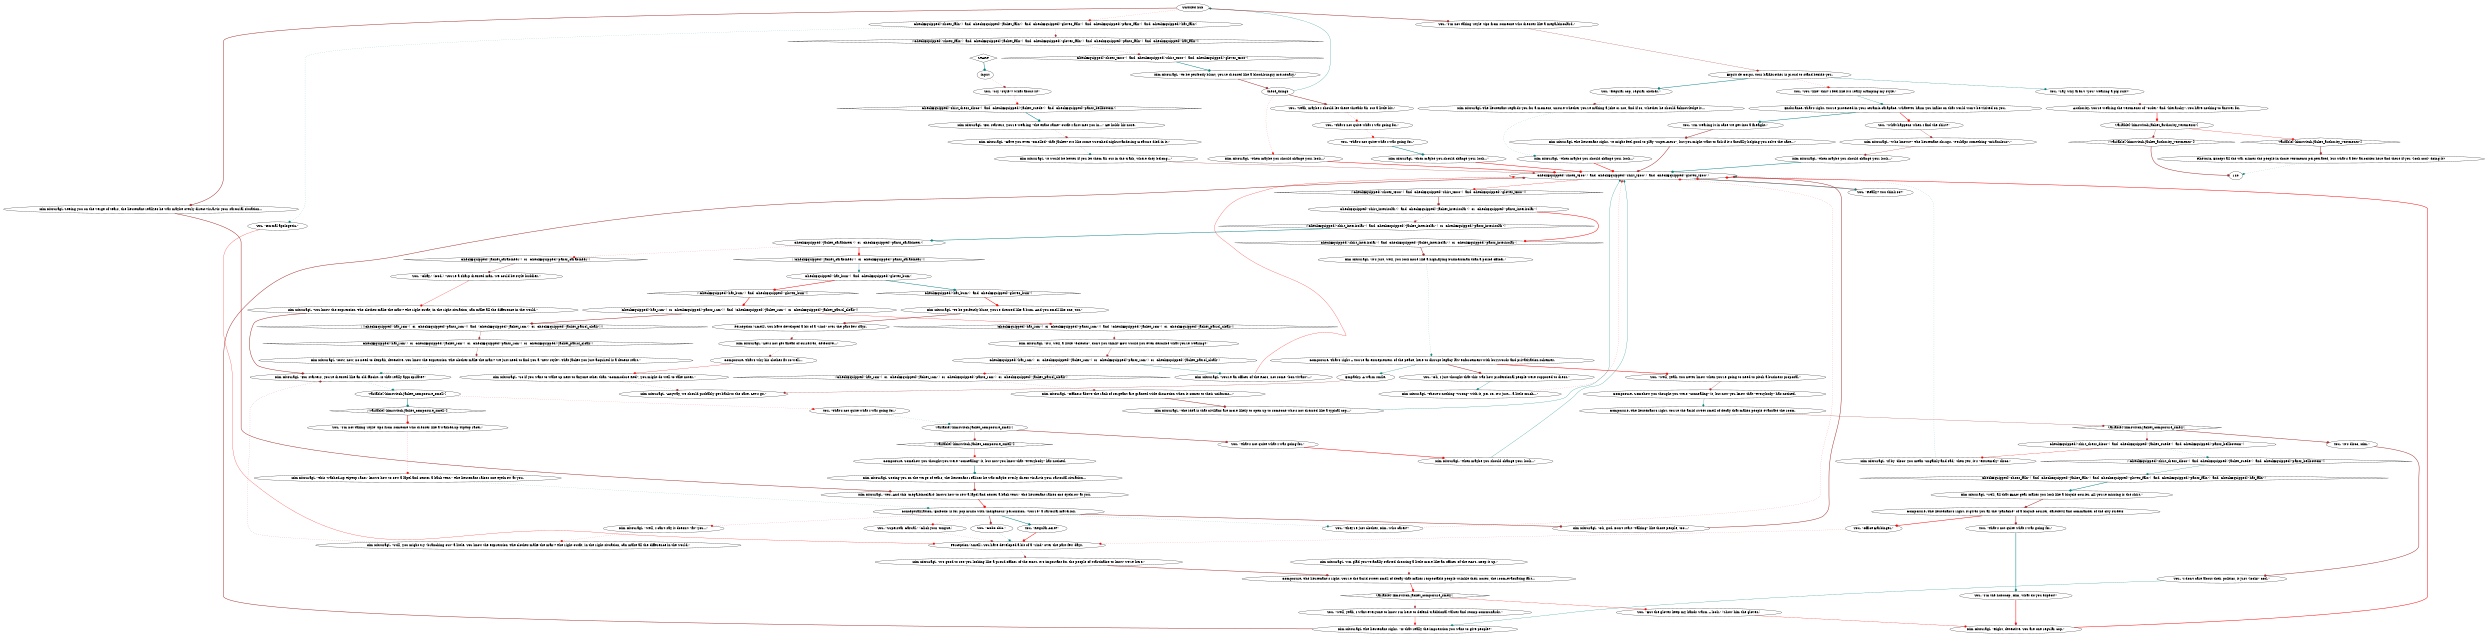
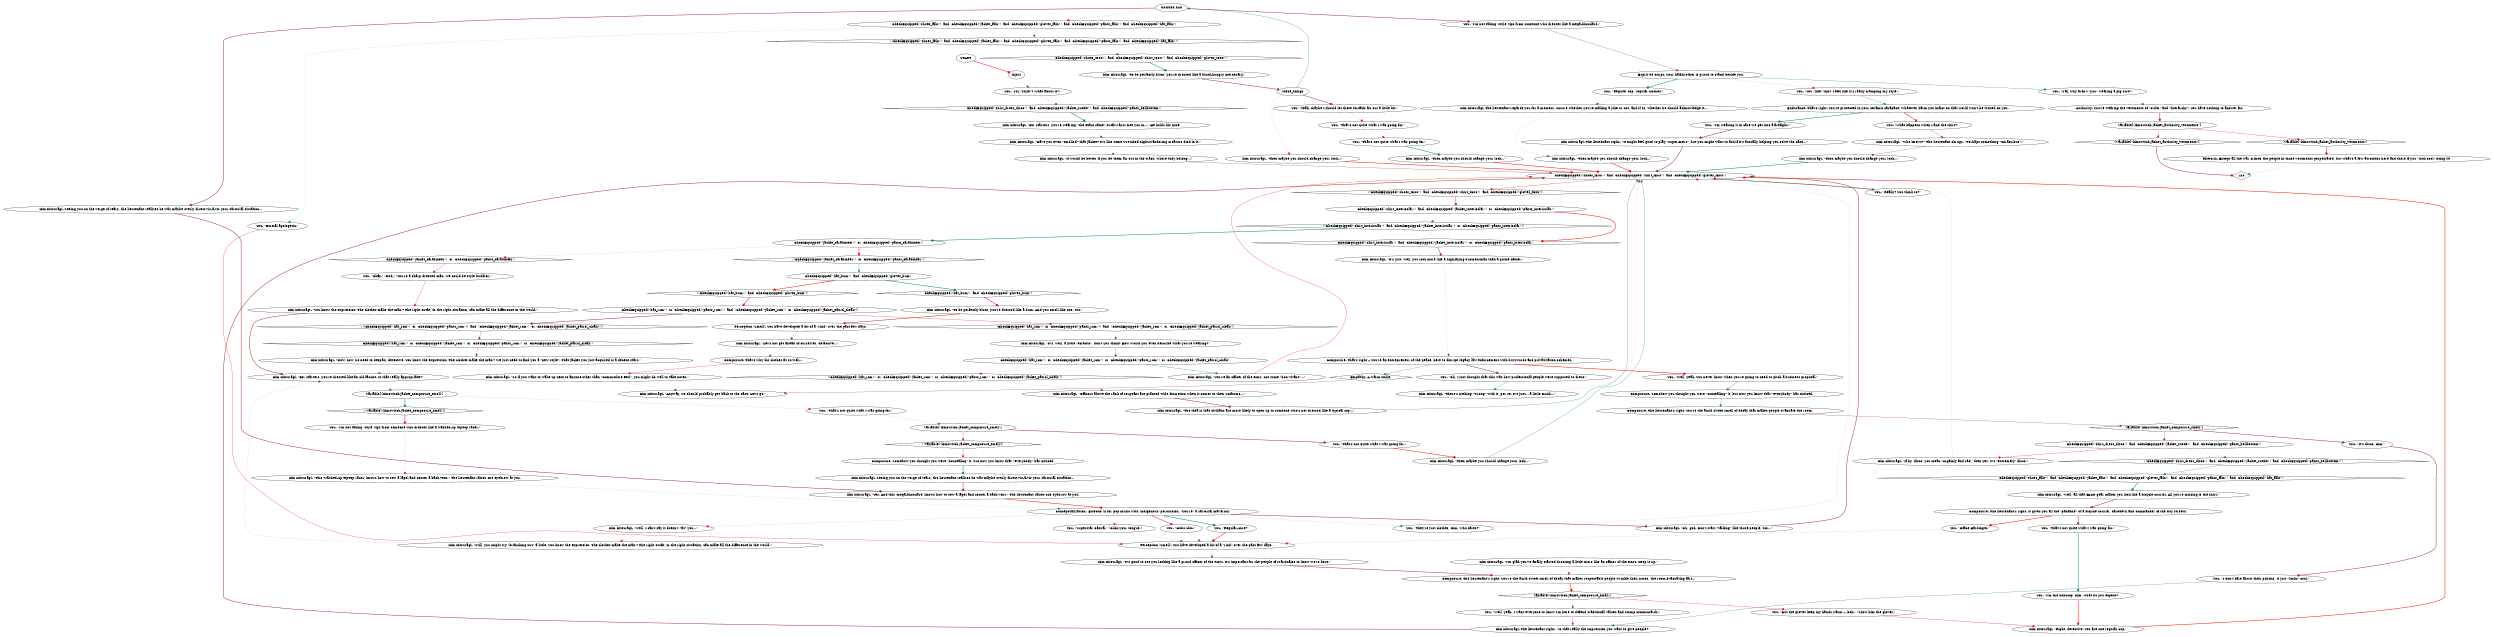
node "START": shape diamond -> ellipse
edge "START" -> "input": color teal -> red
node "120": shape ellipse -> diamond
node "Empathy: A warm smile.": shape ellipse -> diamond
